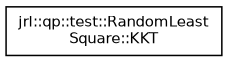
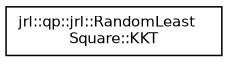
node "jrl::qp::test::RandomLeast Square::KKT": label "jrl::qp::test::RandomLeast Square::KKT" -> "jrl::qp::jrl::RandomLeast Square::KKT"
